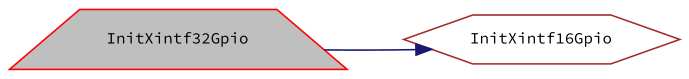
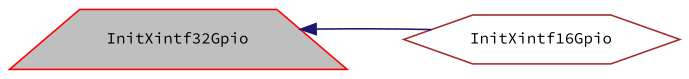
edge "InitXintf32Gpio" -> "InitXintf16Gpio": reversed
